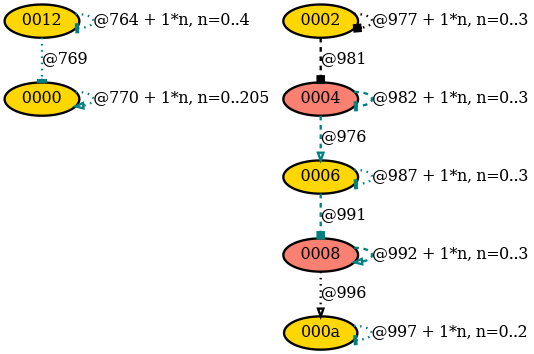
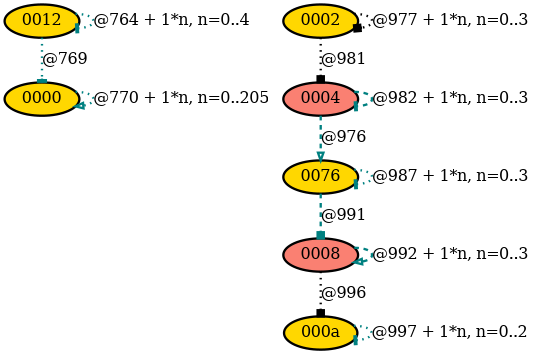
edge "0002" -> "0004": style dashed -> dotted
node "0006": label "0006" -> "0076"
edge "0008" -> "000a": arrowhead onormal -> box
